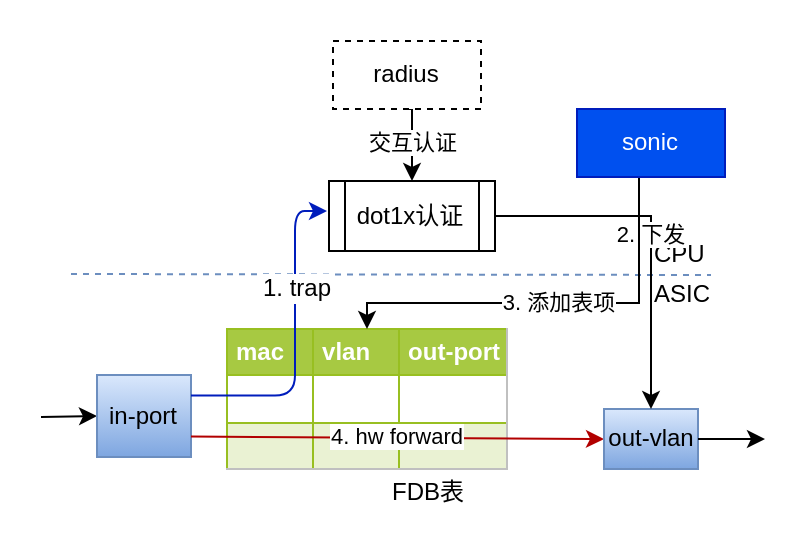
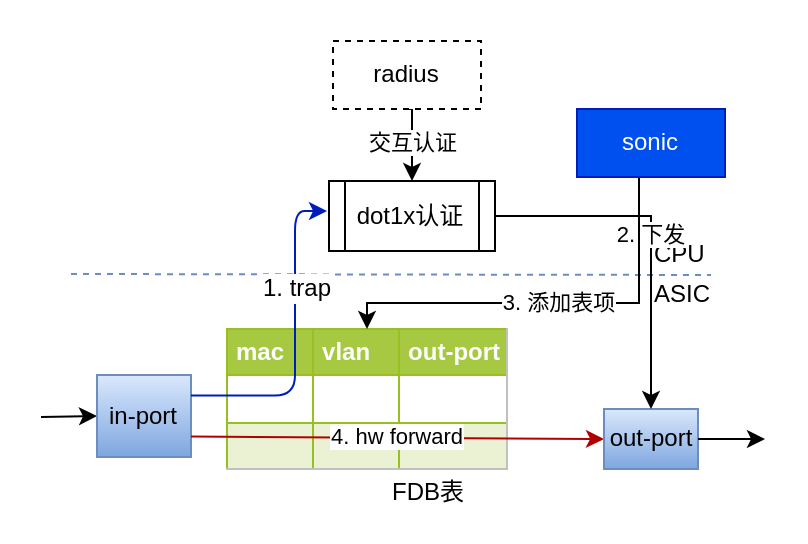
node "out-vlan": label "out-vlan" -> "out-port"
